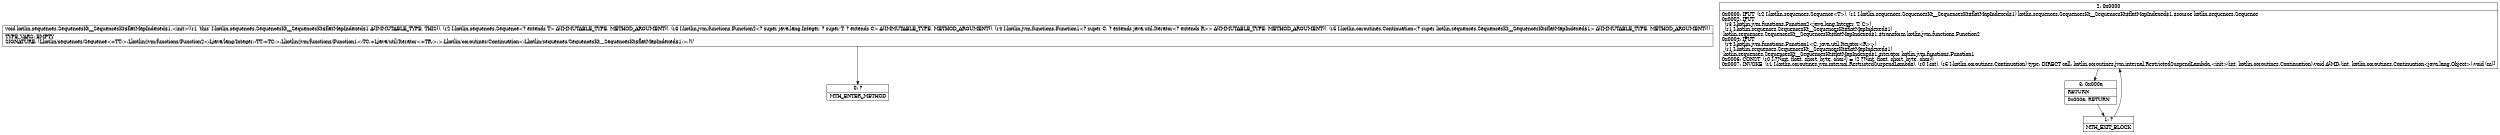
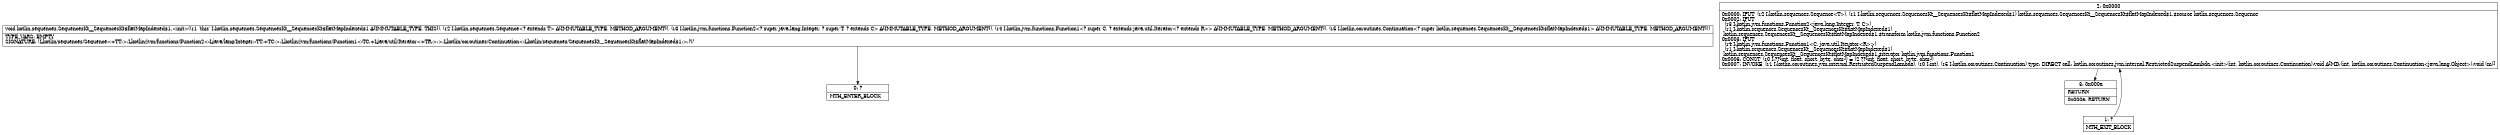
node "2: 0x0000": text "0x0004: IPUT" -> "0x0003: IPUT"
node "0: ?": text "MTH_ENTER_METHOD" -> "MTH_ENTER_BLOCK"
edge "3: 0x000a" -> "1: ?": removed
